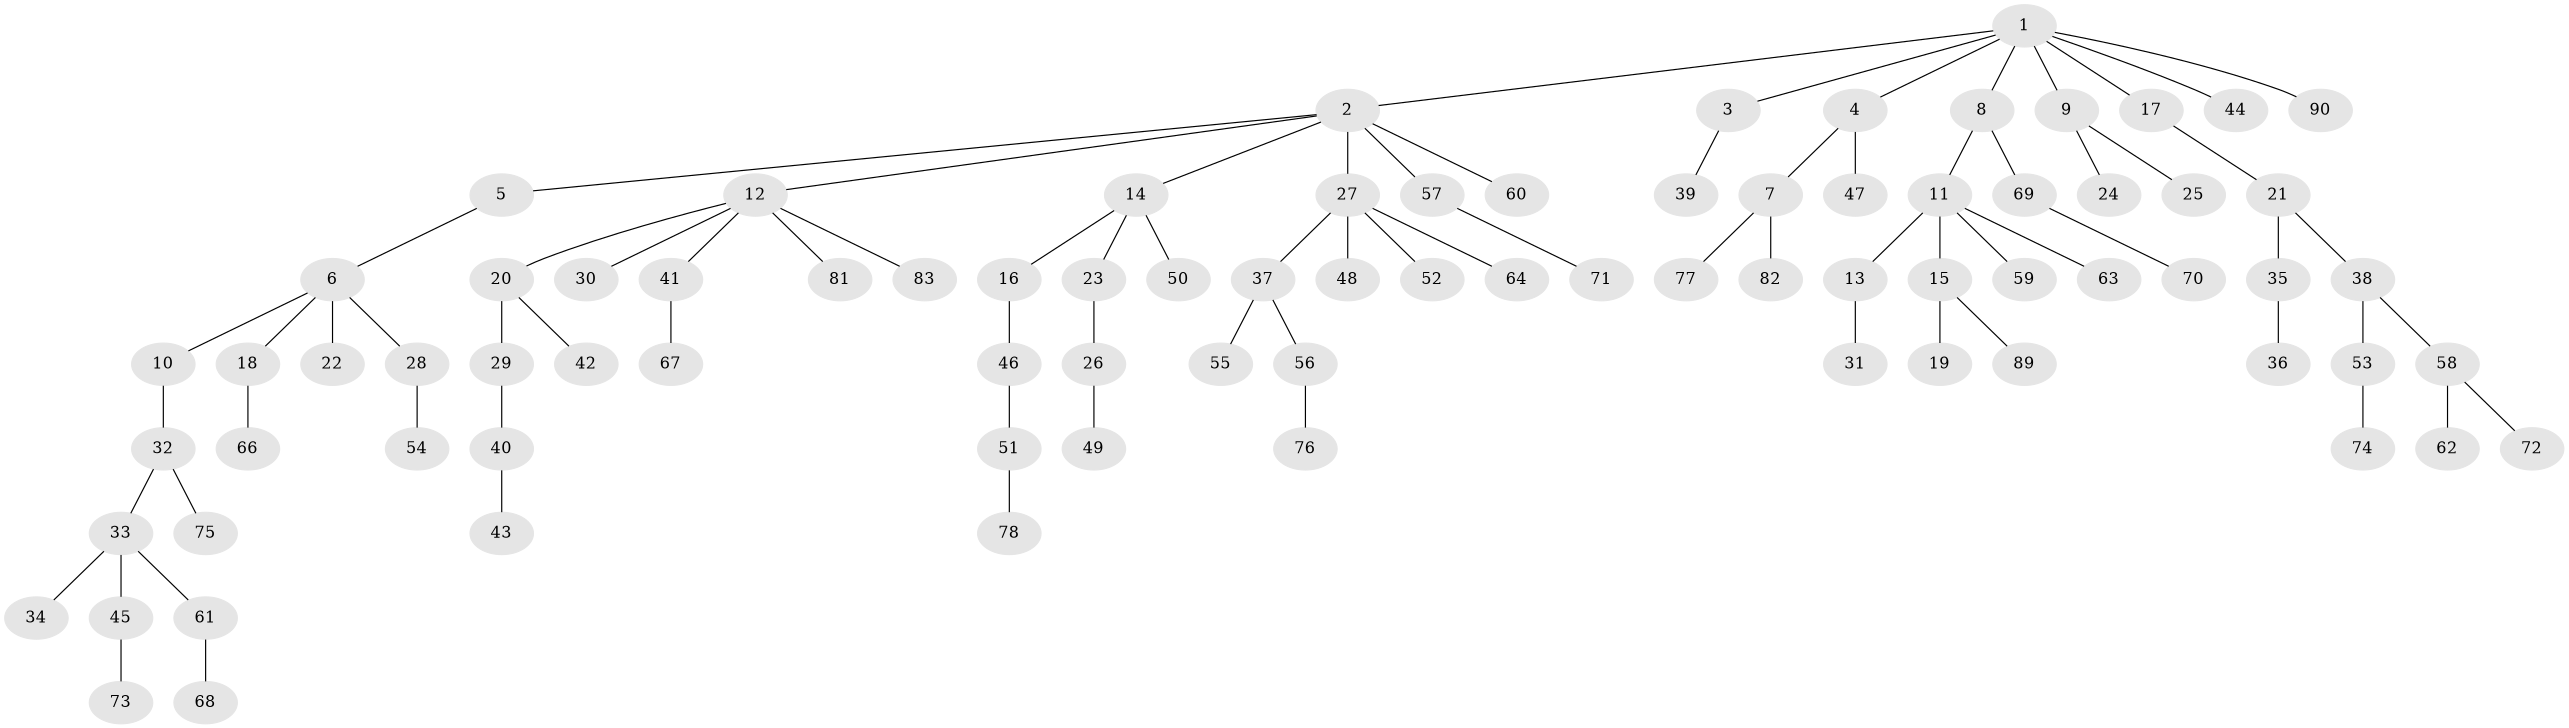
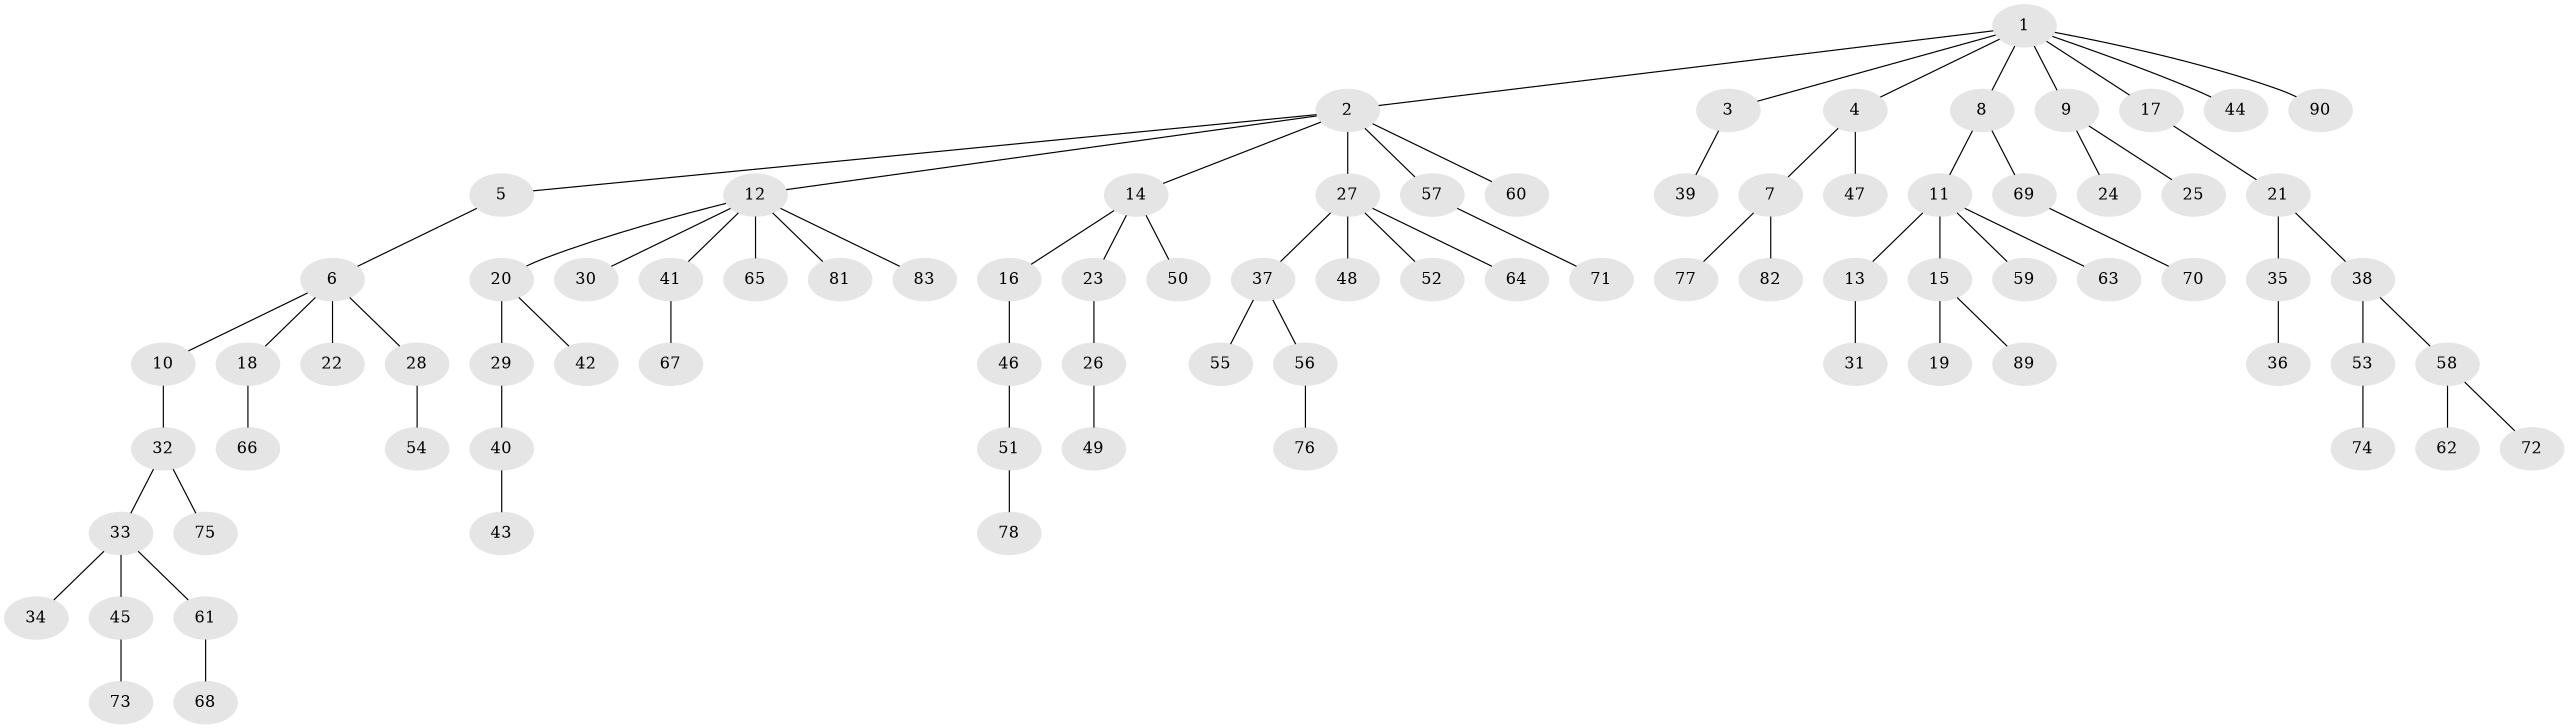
node "65": added
